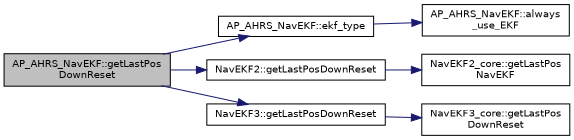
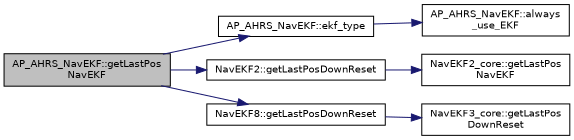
node "AP_AHRS_NavEKF::getLastPos DownReset": label "AP_AHRS_NavEKF::getLastPos DownReset" -> "AP_AHRS_NavEKF::getLastPos NavEKF"
node "NavEKF3::getLastPosDownReset": label "NavEKF3::getLastPosDownReset" -> "NavEKF8::getLastPosDownReset"
